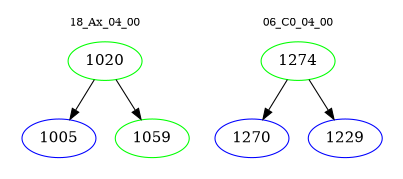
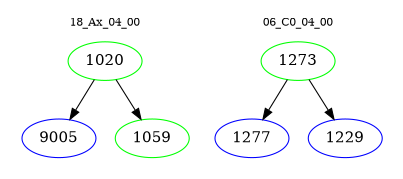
node "1274": label "1274" -> "1273"
node "1005": label "1005" -> "9005"
node "1270": label "1270" -> "1277"
